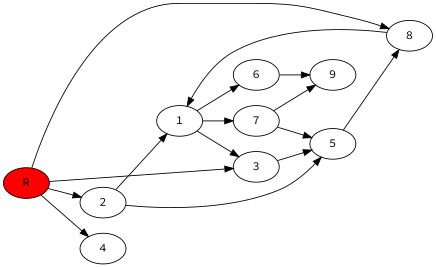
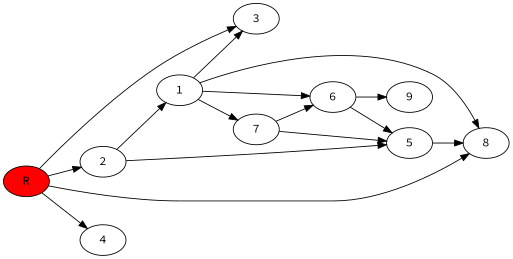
edge "8" -> "1": reversed
edge "7" -> "9": now "7" -> "6"
edge "3" -> "5": now "6" -> "5"
